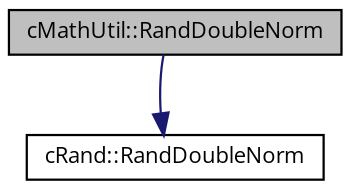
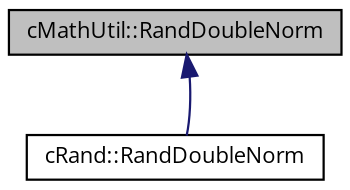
edge "cMathUtil::RandDoubleNorm" -> "cRand::RandDoubleNorm": reversed
